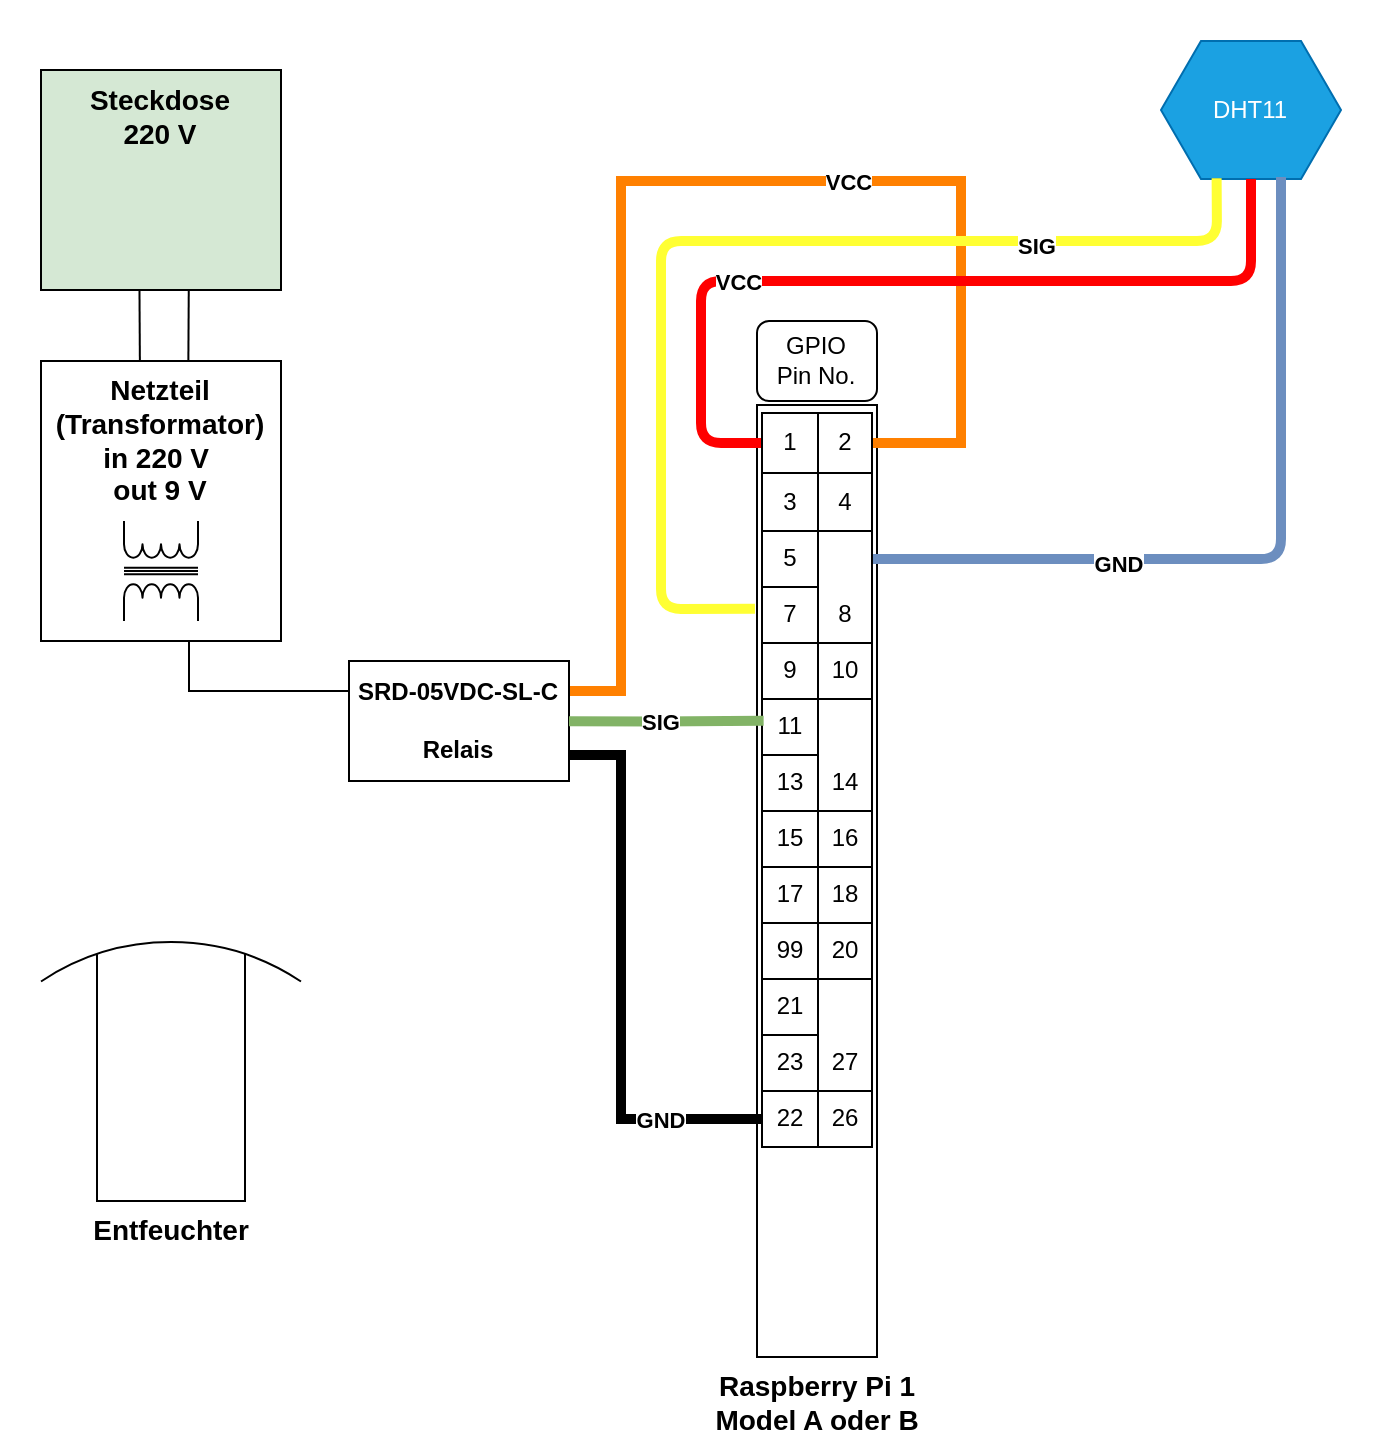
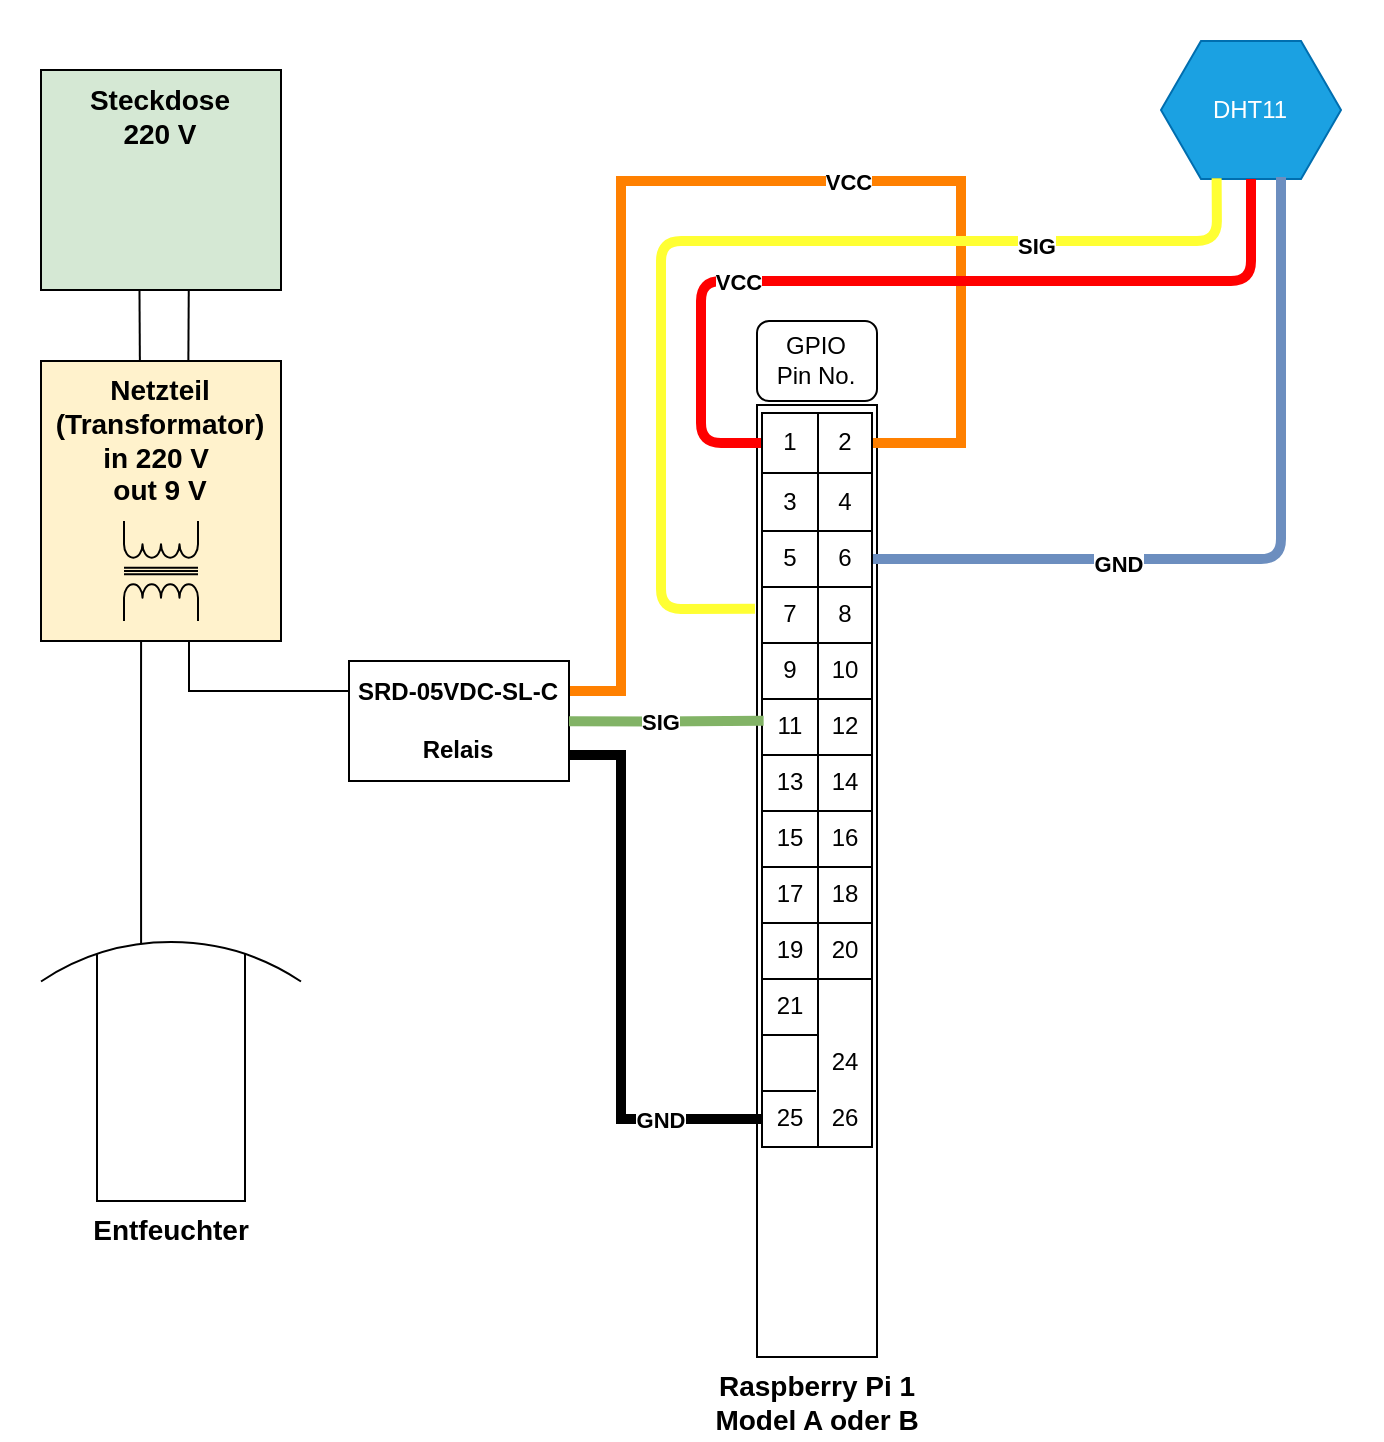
node "Netzteil (Transformator) in 220 V out 9 V": fillcolor #ffffff -> #fff2cc
node "6": added
node "12": added
edge "Netzteil (Transformator) in 220 V out 9 V" -- "Entfeuchter": added
node "99": label "99" -> "19"
node "23": removed
node "27": label "27" -> "24"
node "22": label "22" -> "25"
